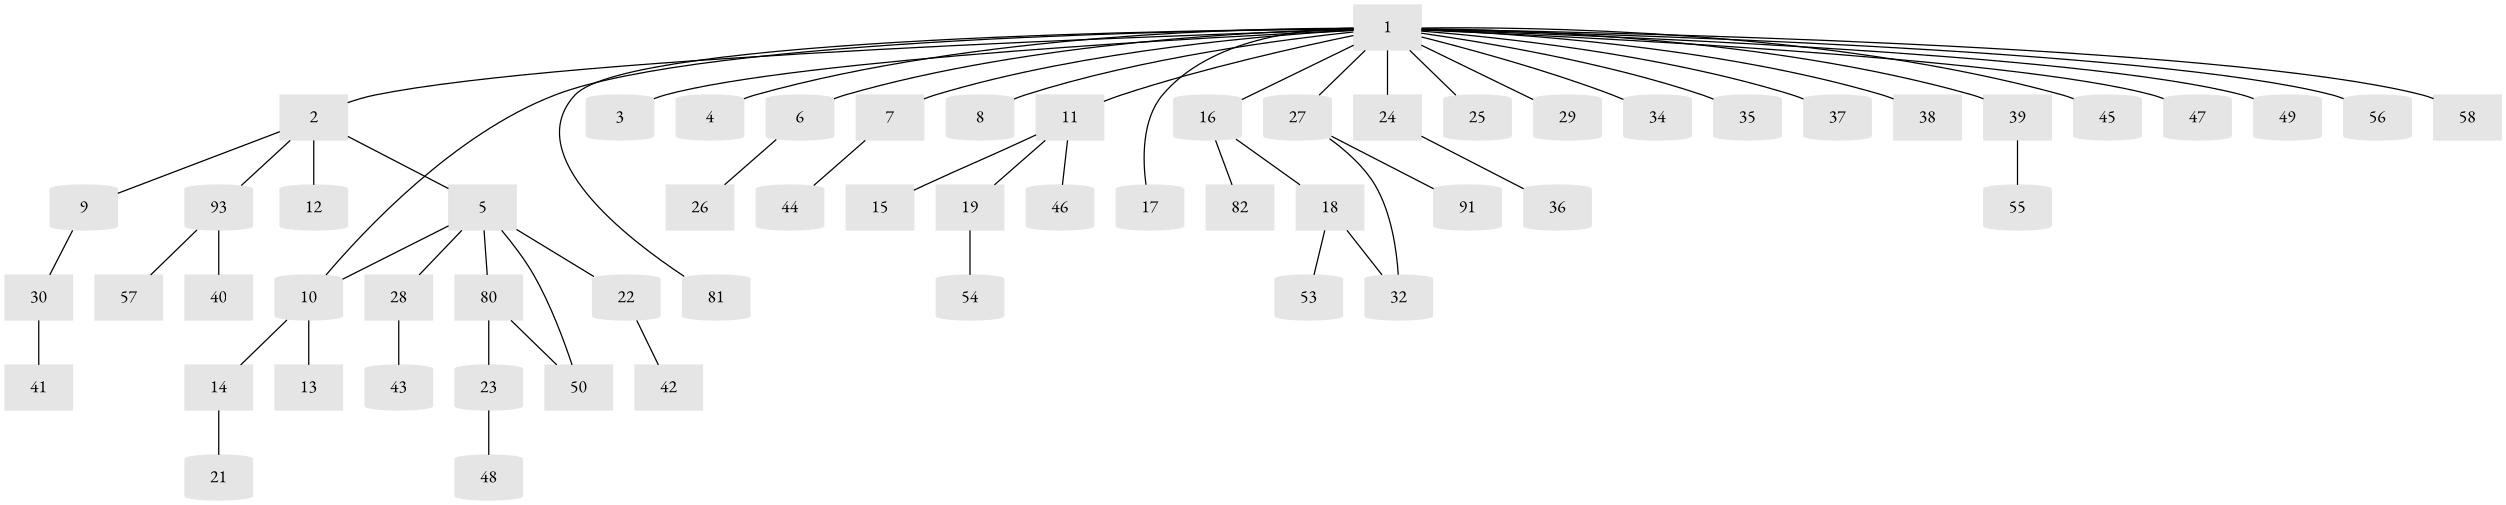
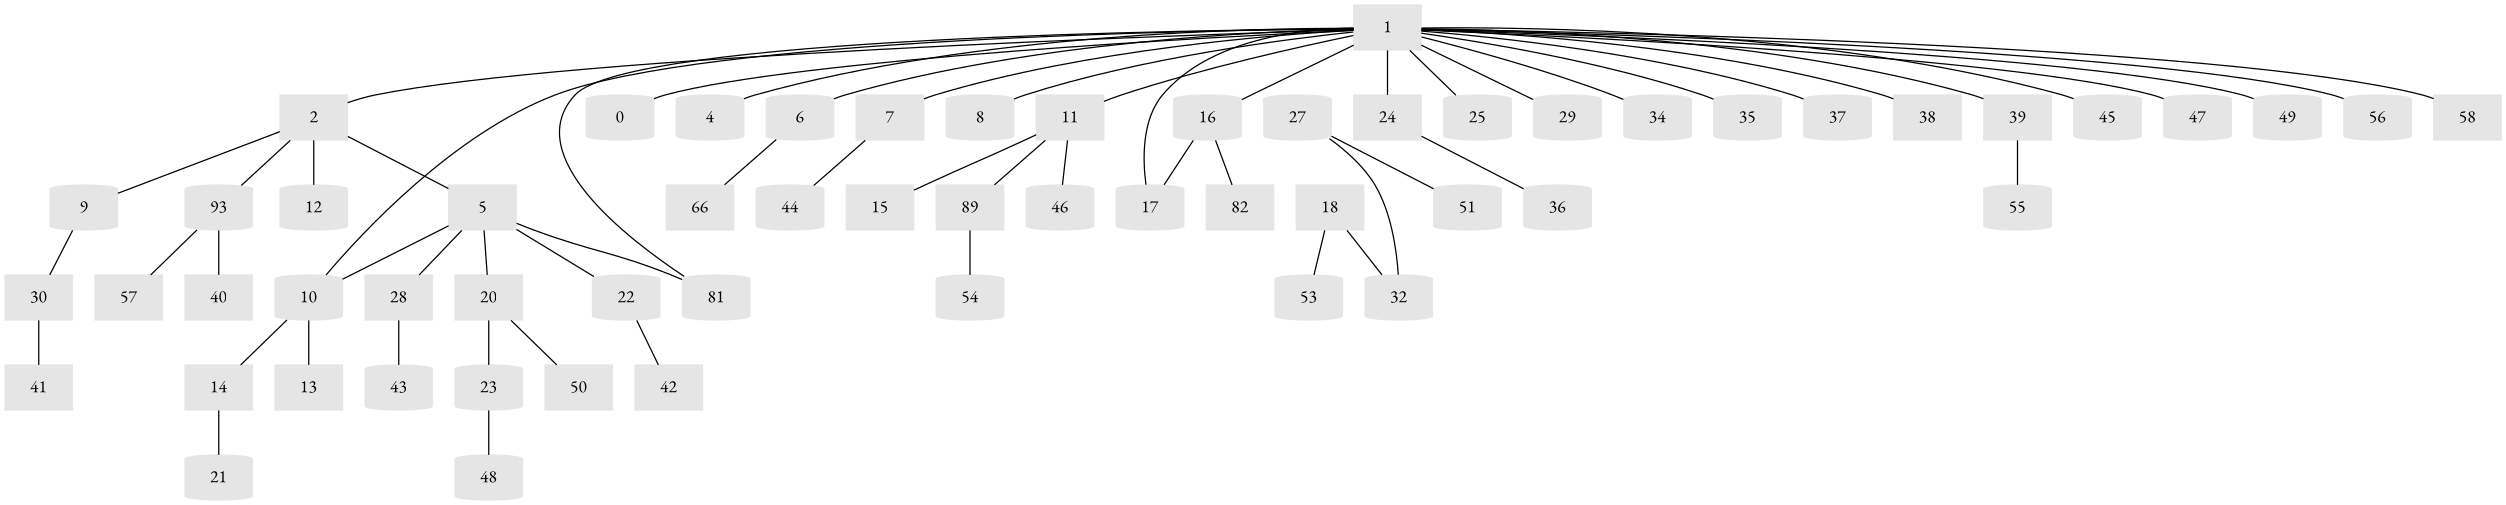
edge "1" -- "27": removed
node "3": label "3" -> "0"
edge "16" -- "18": now "16" -- "17"
node "26": label "26" -> "66"
node "19": label "19" -> "89"
node "91": label "91" -> "51"
edge "5" -- "50": now "5" -- "81"
node "80": label "80" -> "20"
